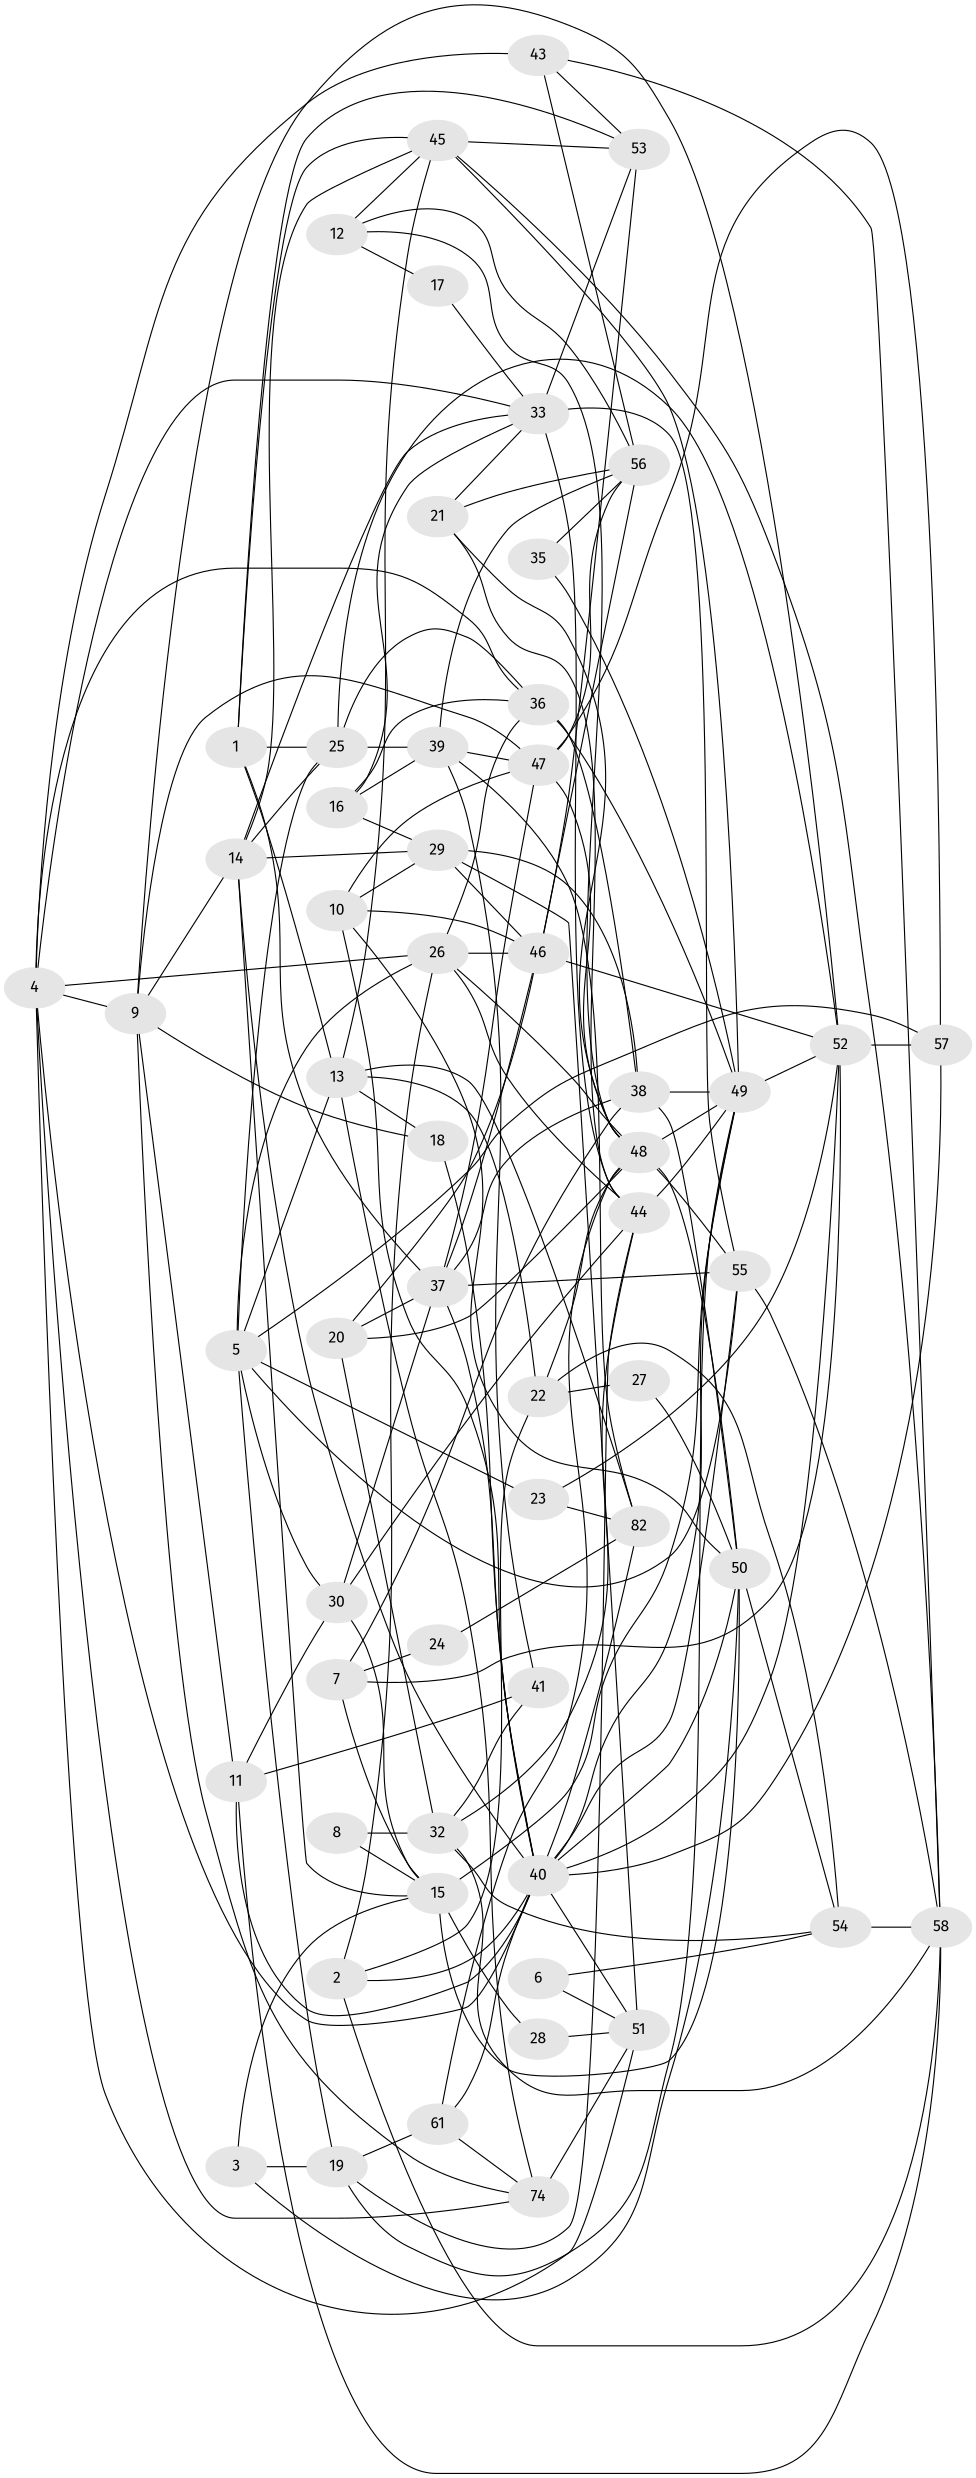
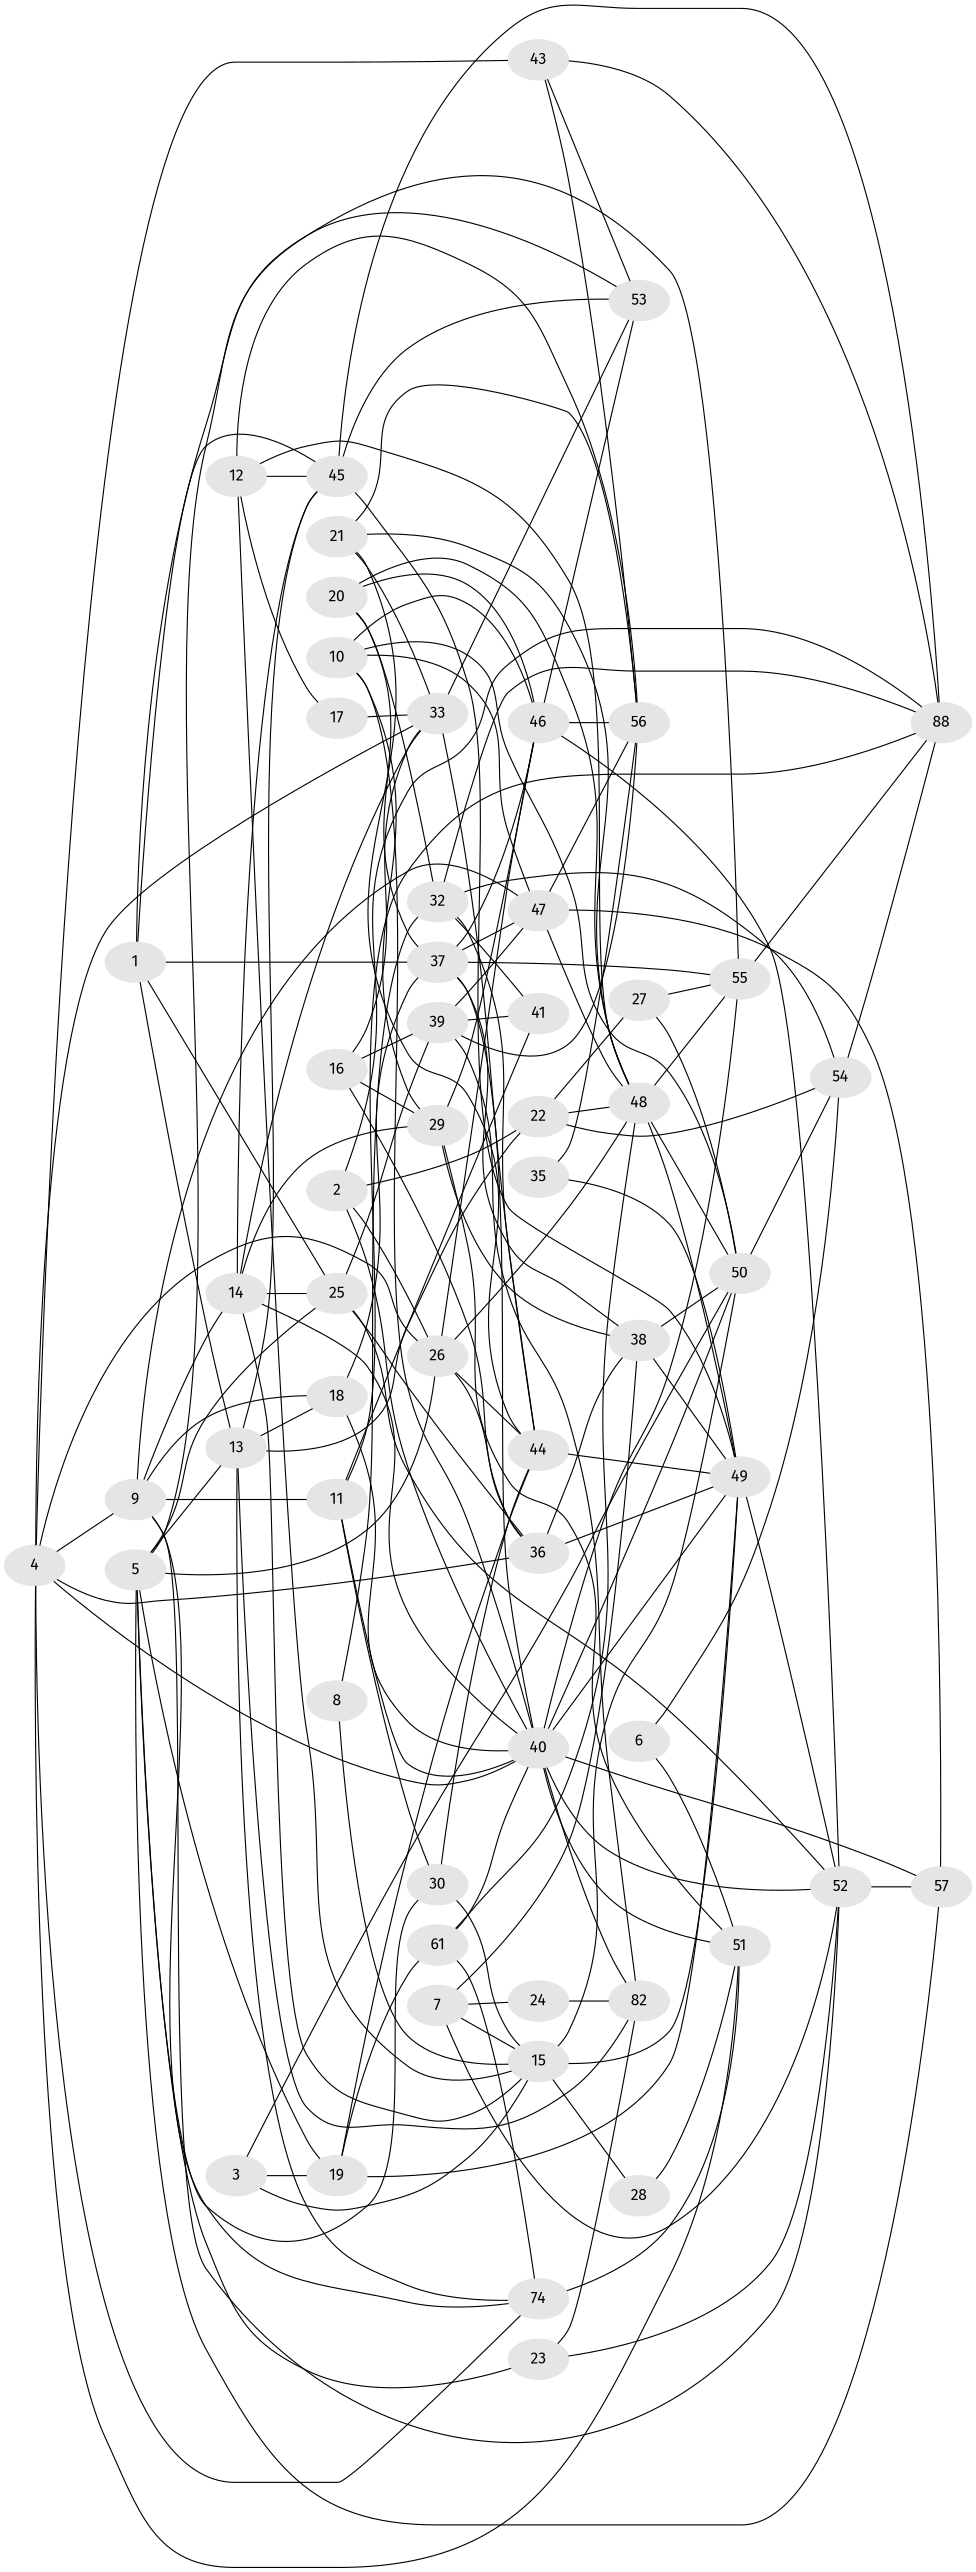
edge "33" -- "55": now "27" -- "55"
edge "12" -- "15": added
edge "37" -- "30": now "37" -- "18"
node "58": label "58" -> "88"
